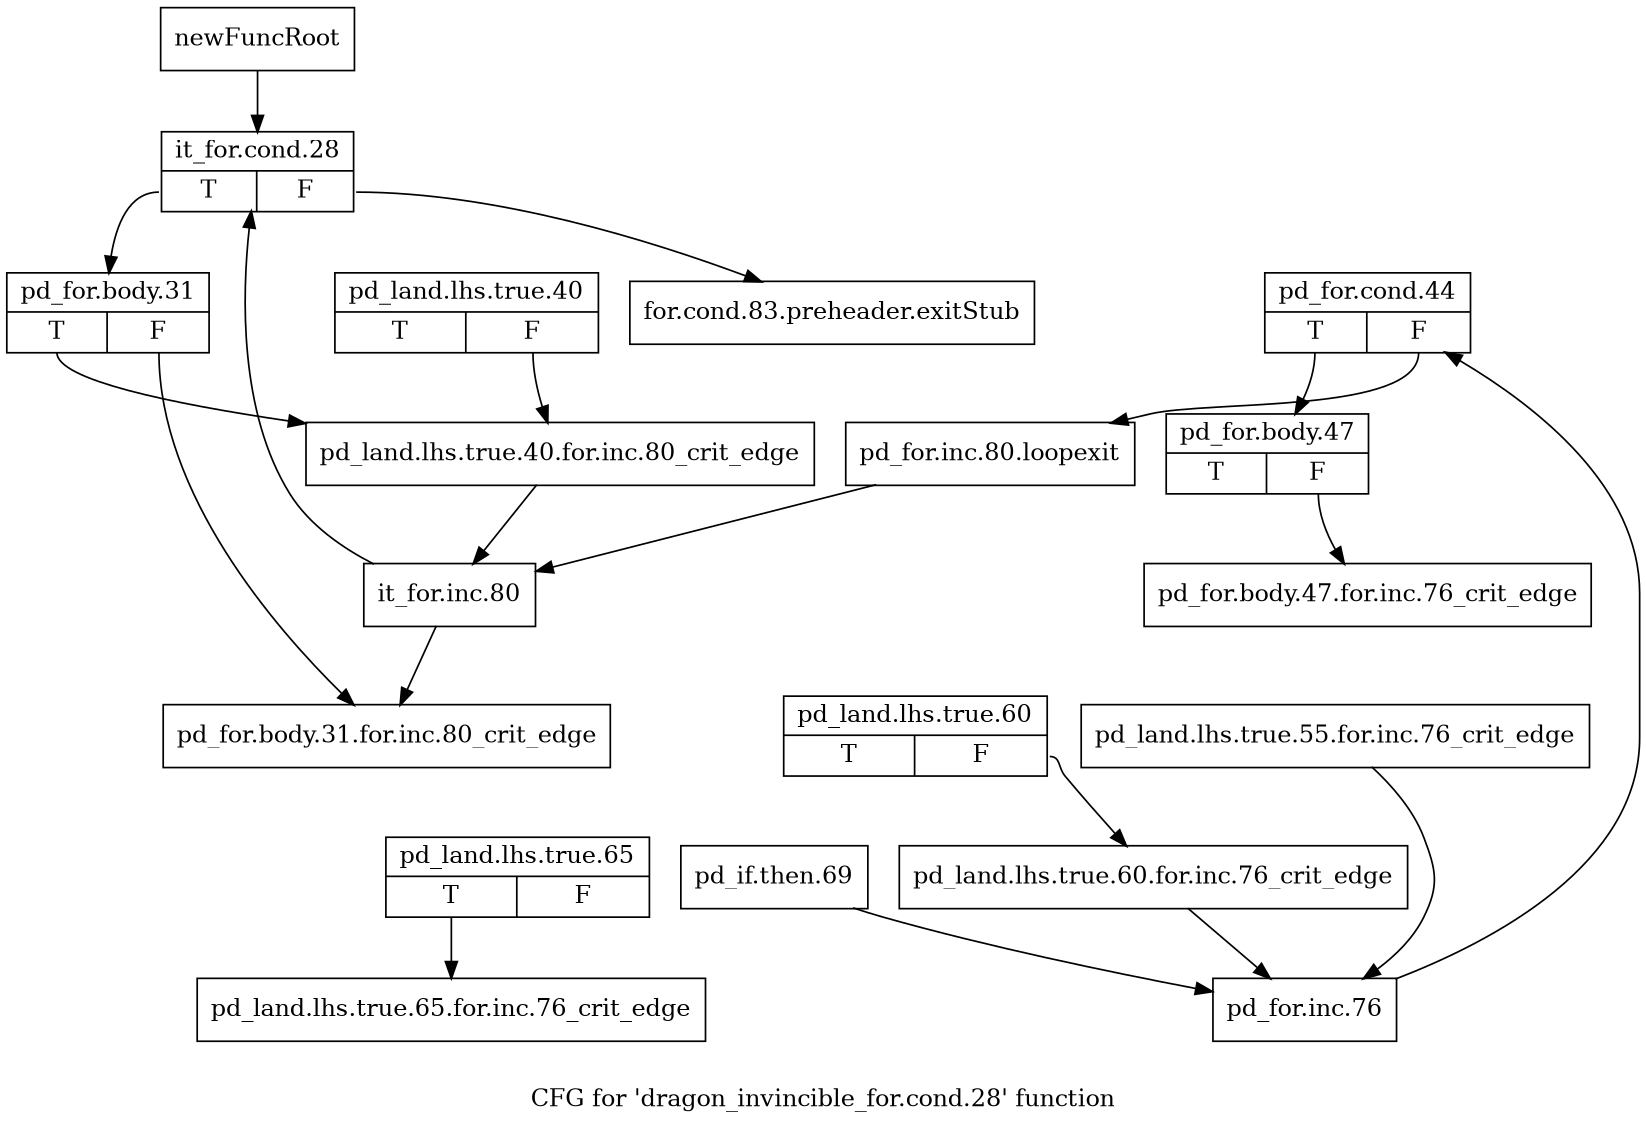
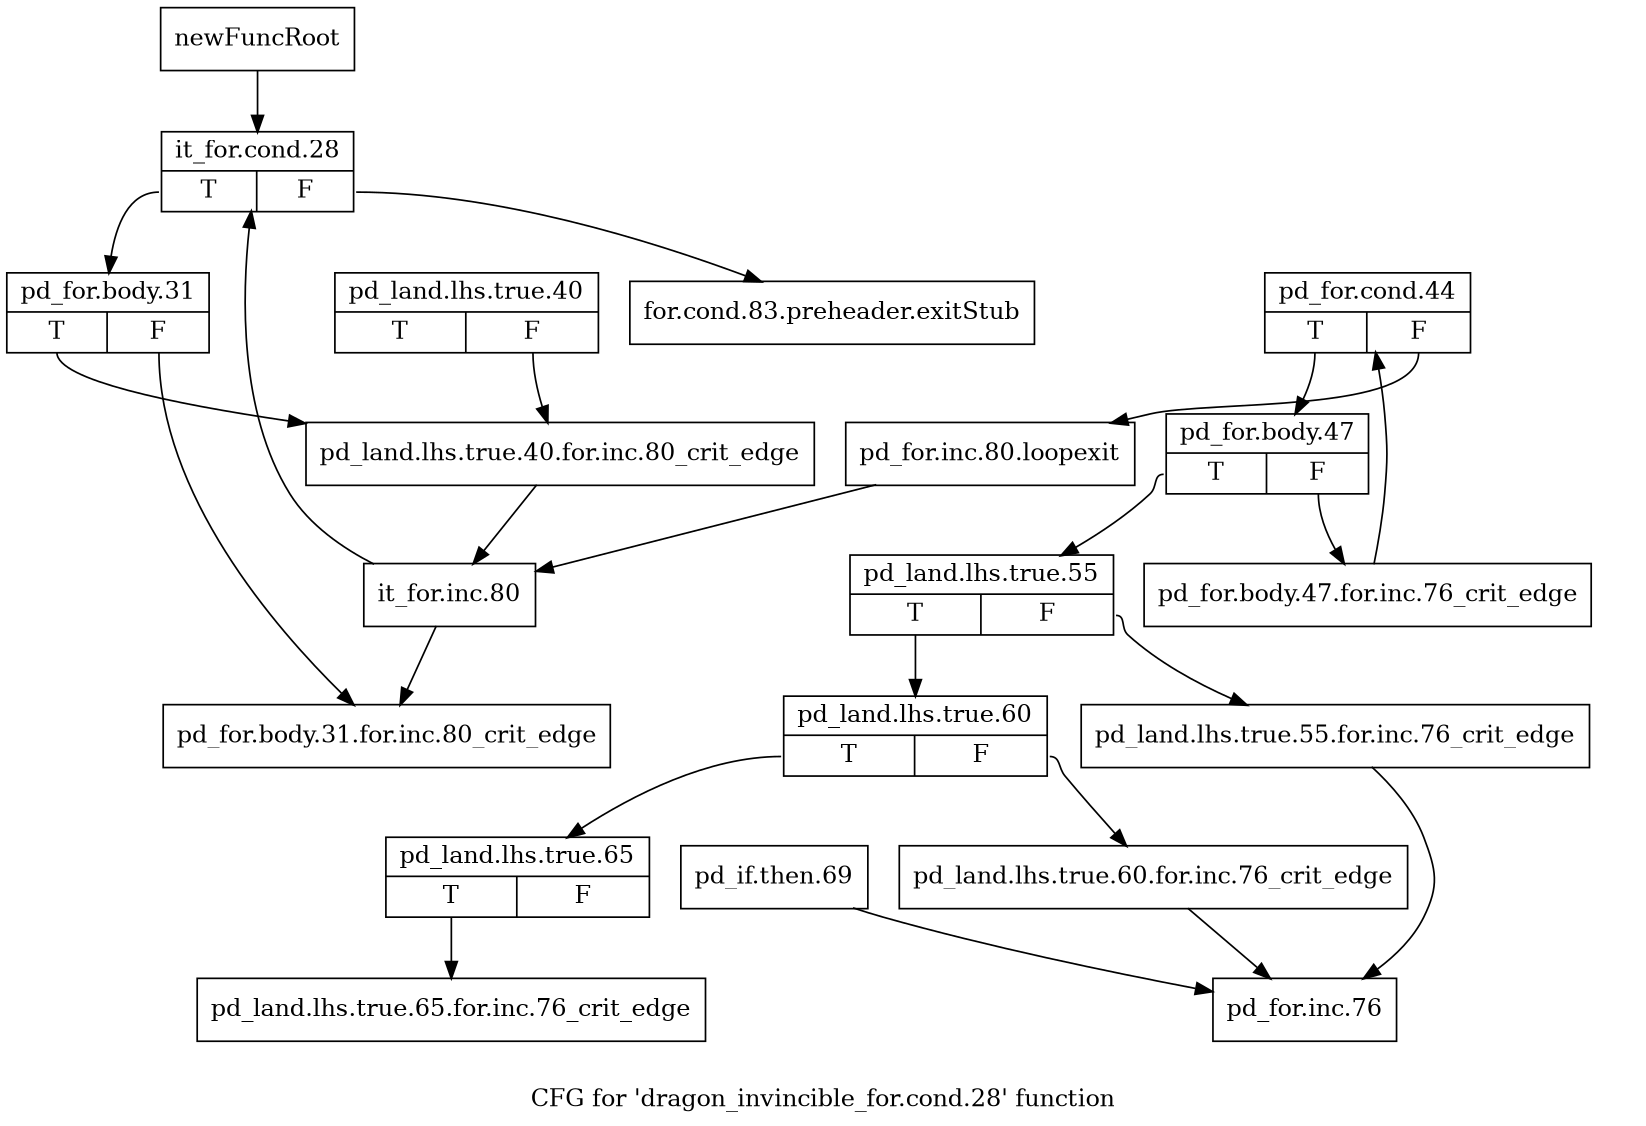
node "pd_land.lhs.true.55": added
edge "pd_for.inc.76" -> "pd_for.cond.44": now "pd_for.body.47.for.inc.76_crit_edge" -> "pd_for.cond.44"
edge "pd_land.lhs.true.60" -> "pd_land.lhs.true.65": added
